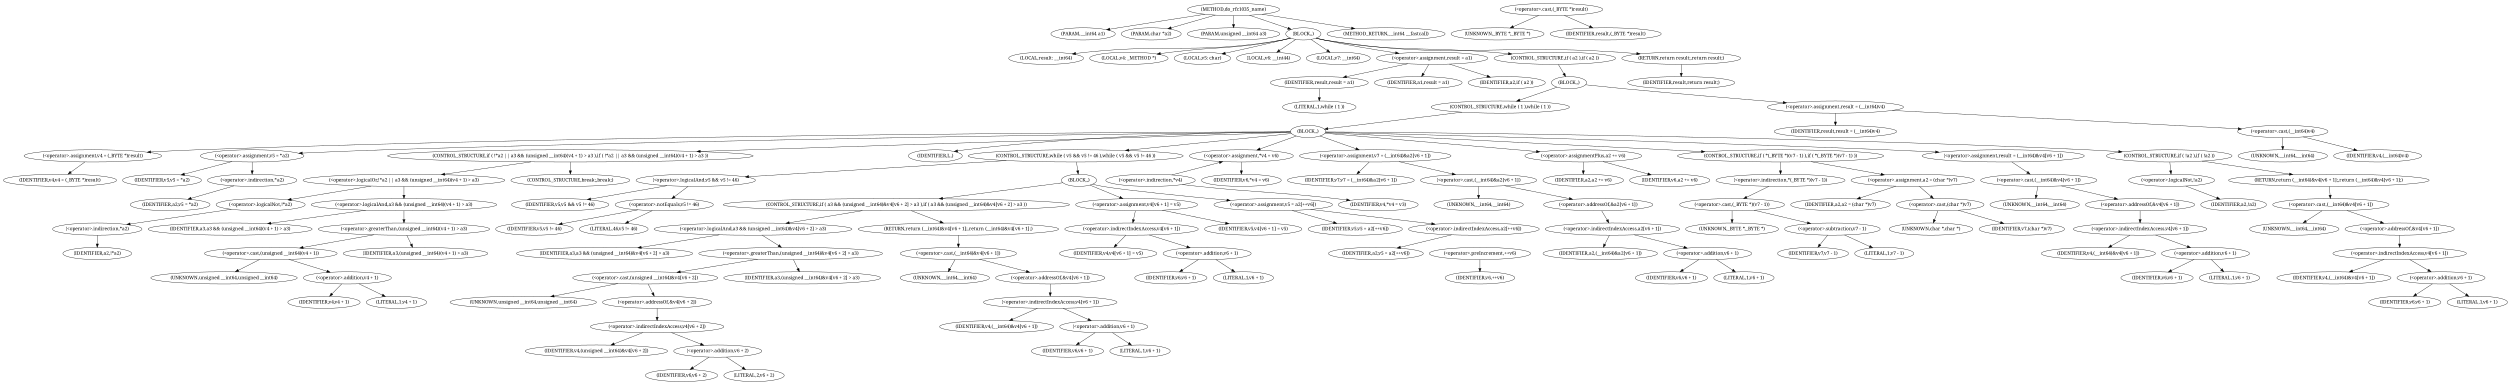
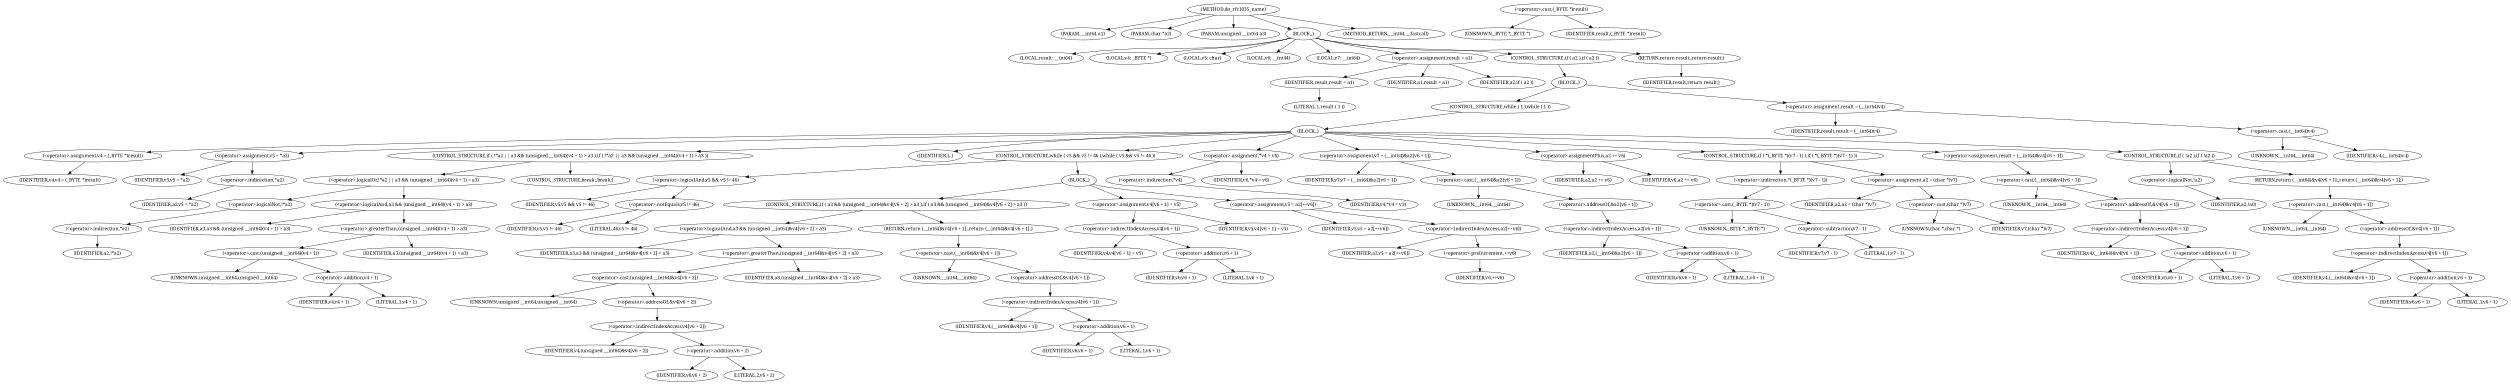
node "(LOCAL,v4: _METHOD *)": label "(LOCAL,v4: _METHOD *)" -> "(LOCAL,v4: _BYTE *)"
node "(LITERAL,1,while ( 1 ))": label "(LITERAL,1,while ( 1 ))" -> "(LITERAL,1,result ( 1 ))"
edge "(<operator>.indirection,*v4)" -> "(<operator>.assignment,*v4 = v6)": reversed
node "(IDENTIFIER,a2,!a2)": label "(IDENTIFIER,a2,!a2)" -> "(IDENTIFIER,a2,!a0)"
edge "(<operator>.indirectIndexAccess,a2[++v6])" -> "(<operator>.preIncrement,++v6)": added
